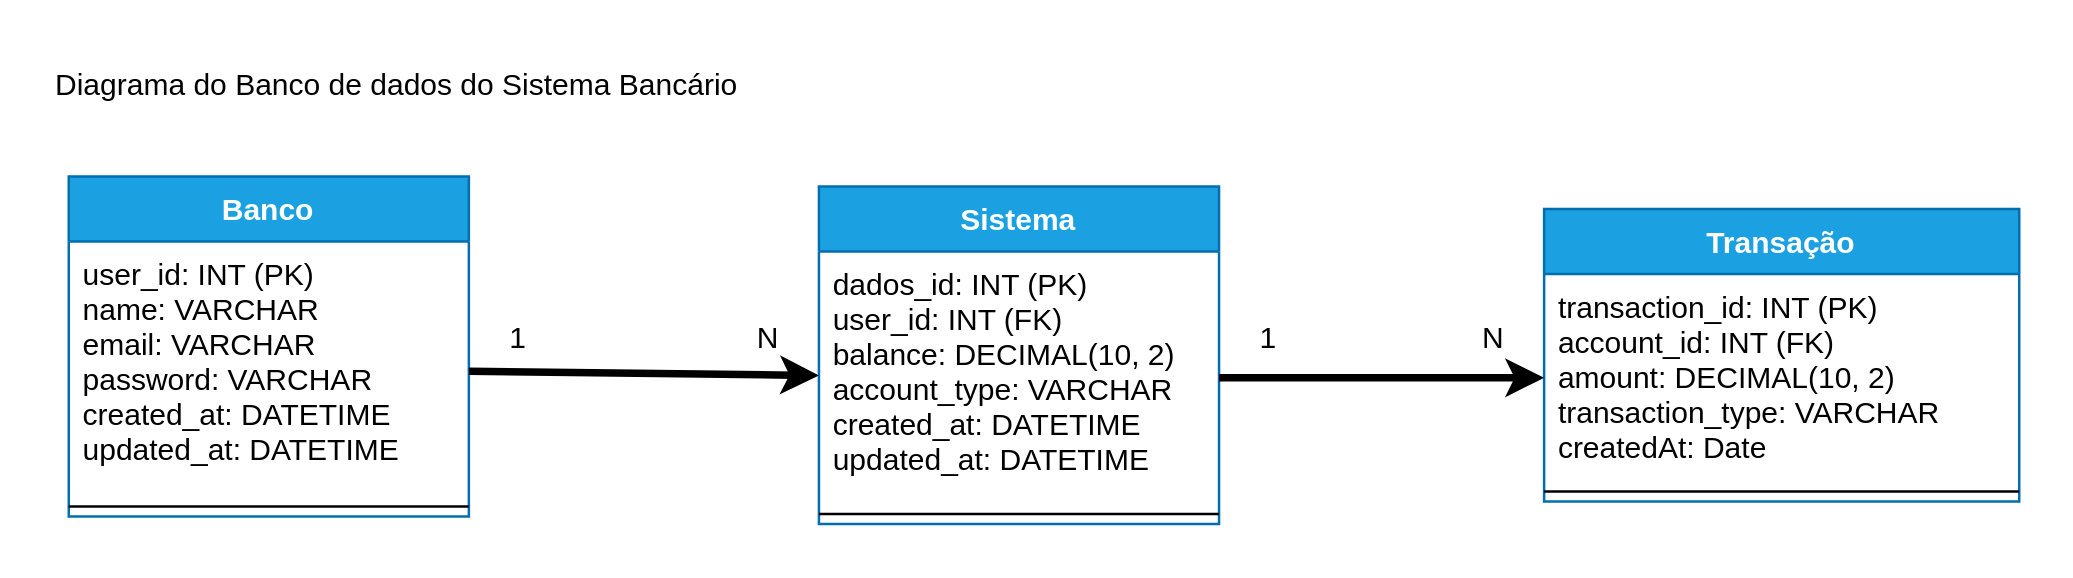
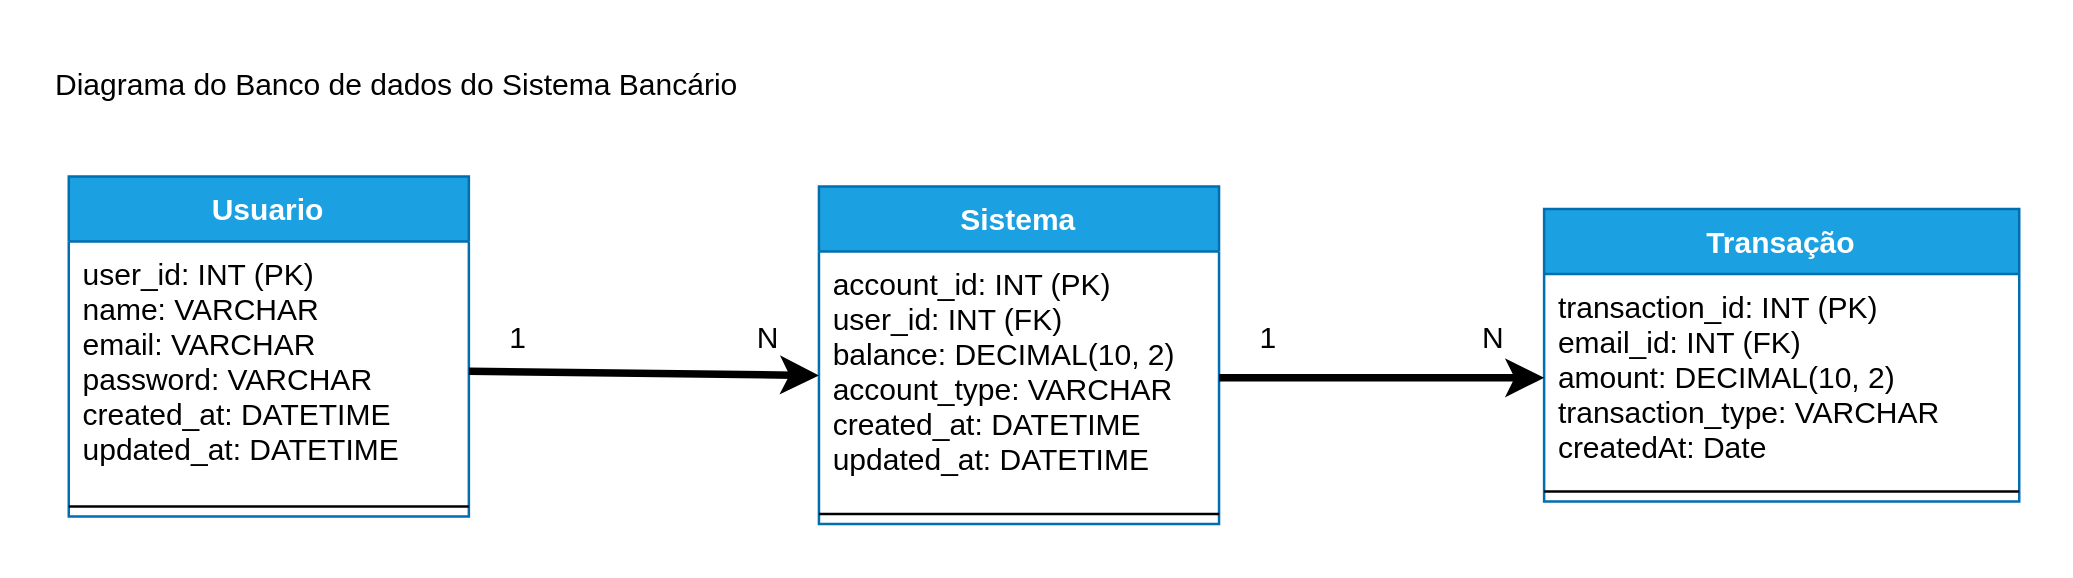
node "Banco": label "Banco" -> "Usuario"
node "dados_id: INT (PK) user_id: INT (FK) balance: DECIMAL(10, 2) account_type: VARCHAR created_at: DATETIME updated_at: DATETIME": label "dados_id: INT (PK) user_id: INT (FK) balance: DECIMAL(10, 2) account_type: VARCHAR created_at: DATETIME updated_at: DATETIME" -> "account_id: INT (PK) user_id: INT (FK) balance: DECIMAL(10, 2) account_type: VARCHAR created_at: DATETIME updated_at: DATETIME"
node "transaction_id: INT (PK) account_id: INT (FK) amount: DECIMAL(10, 2) transaction_type: VARCHAR createdAt: Date": label "transaction_id: INT (PK) account_id: INT (FK) amount: DECIMAL(10, 2) transaction_type: VARCHAR createdAt: Date" -> "transaction_id: INT (PK) email_id: INT (FK) amount: DECIMAL(10, 2) transaction_type: VARCHAR createdAt: Date"
